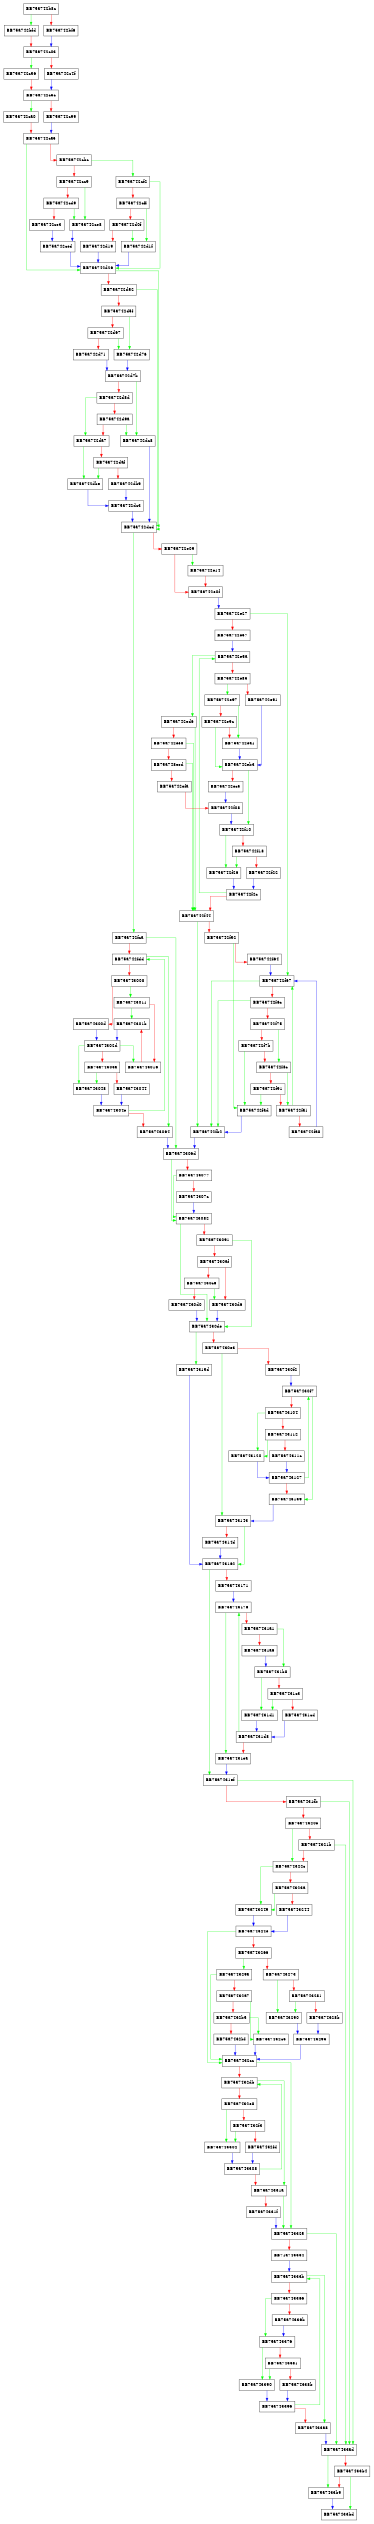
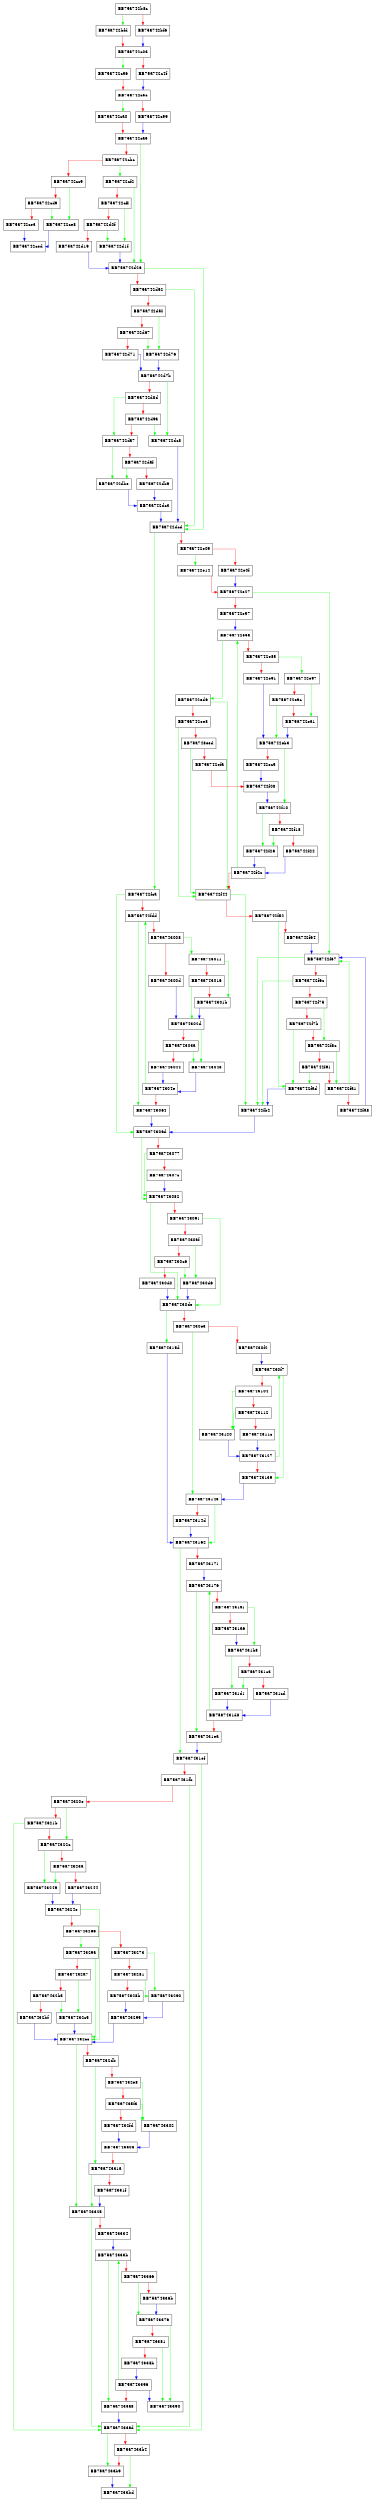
edge "BB75a742ced" -> "BB75a742d26": removed
edge "BB75a742e14" -> "BB75a742e0f": now "BB75a742e14" -> "BB75a742e27"
edge "BB75a74302d" -> "BB75a743016": reversed
edge "BB75a7430af" -> "BB75a7430d6": color red -> green
node "BB75a7432f3": label "BB75a7432f3" -> "BB75a7435f3"
edge "BB75a743308" -> "BB75a7432db": removed
node "BB71a743334": label "BB71a743334" -> "BB75a743334"
edge "BB75a743390" -> "BB75a743396": reversed
